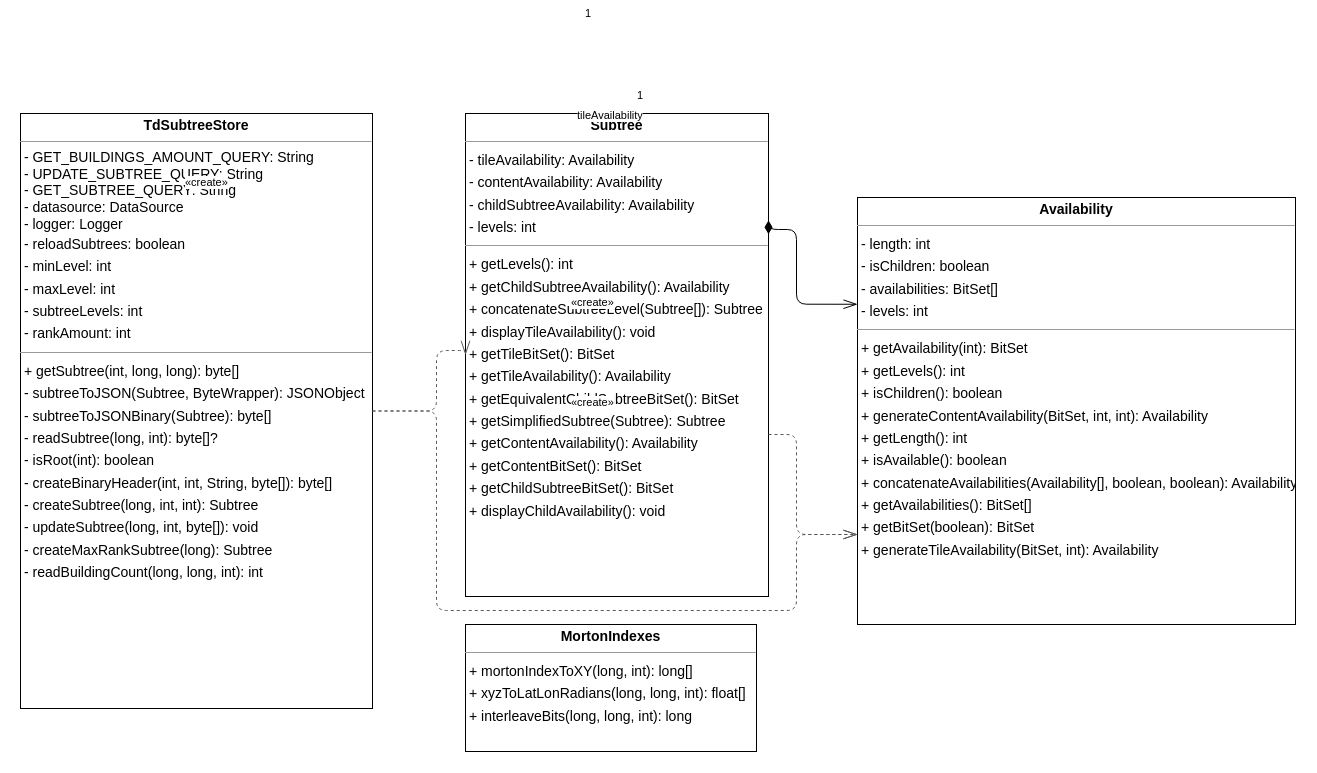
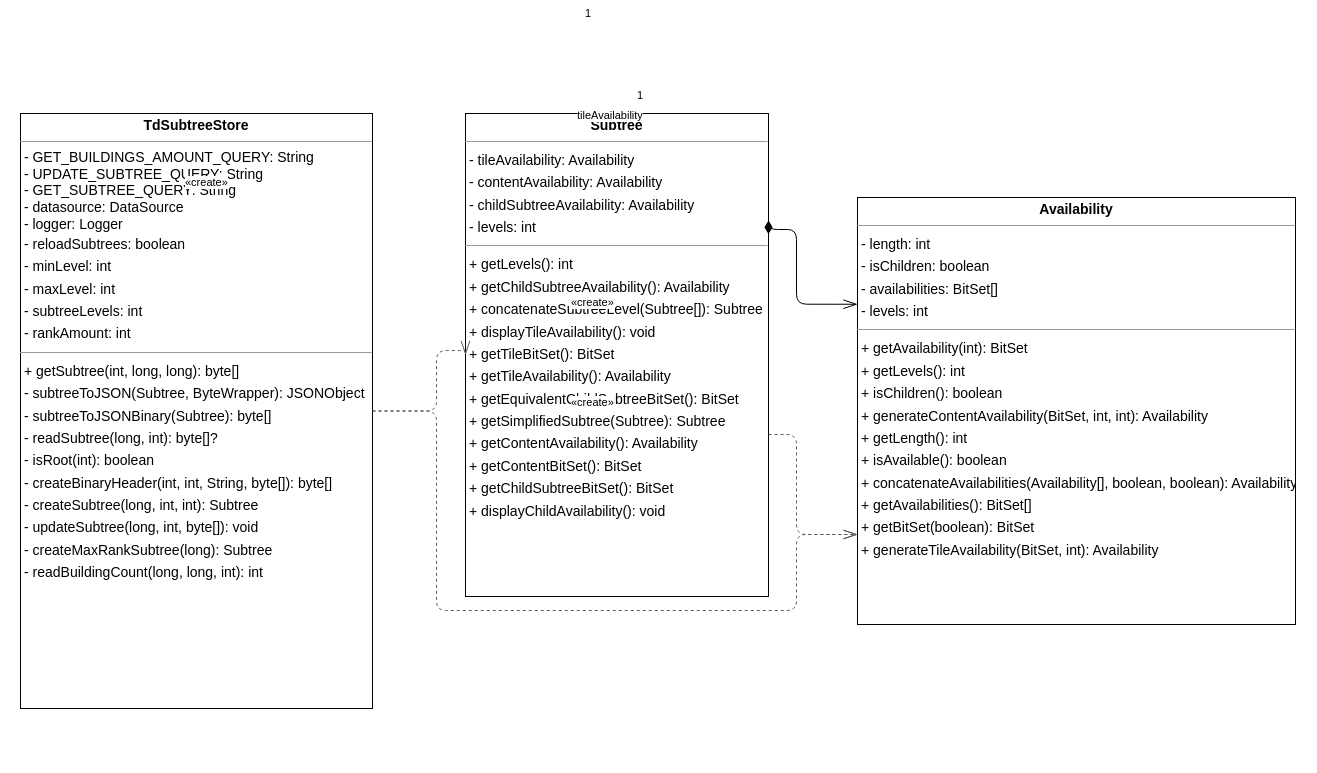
node "MortonIndexes + mortonIndexToXY(long, int): long[] + xyzToLatLonRadians(long, long, int): float[] + interleaveBits(long, long, int): long": removed
